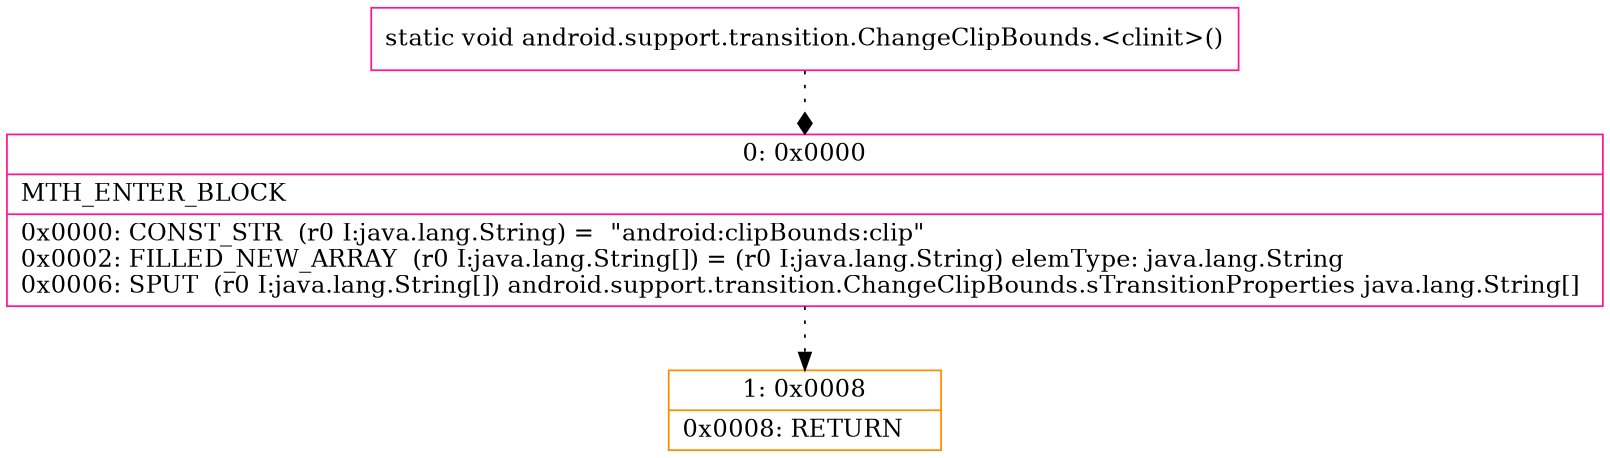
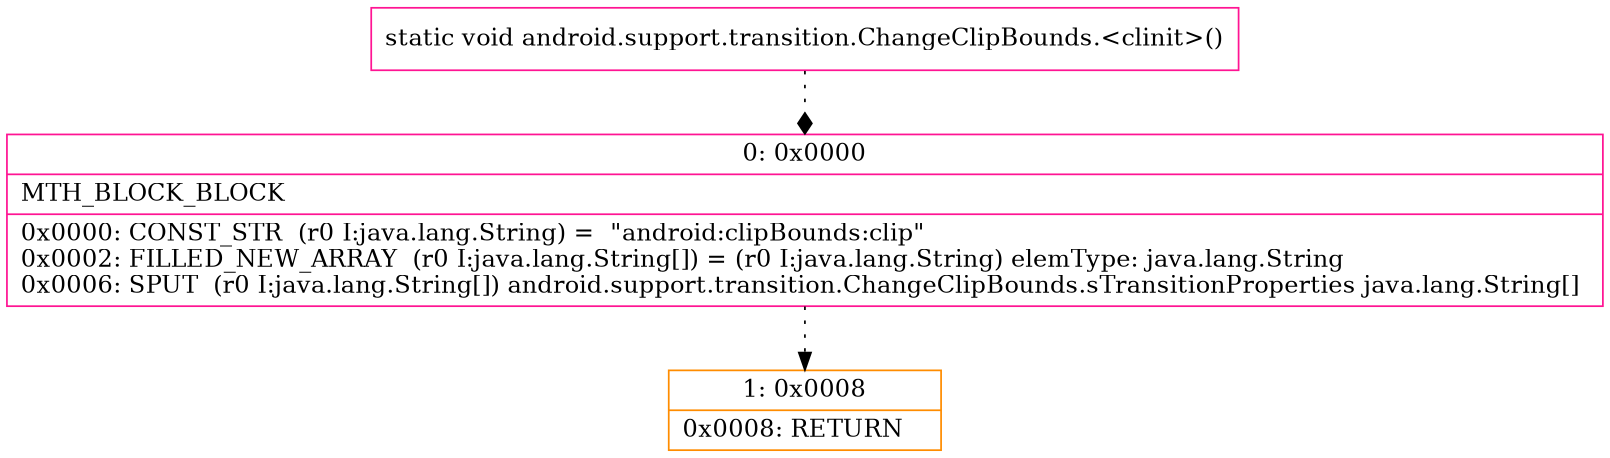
node "0: 0x0000": text "MTH_ENTER_BLOCK" -> "MTH_BLOCK_BLOCK"
